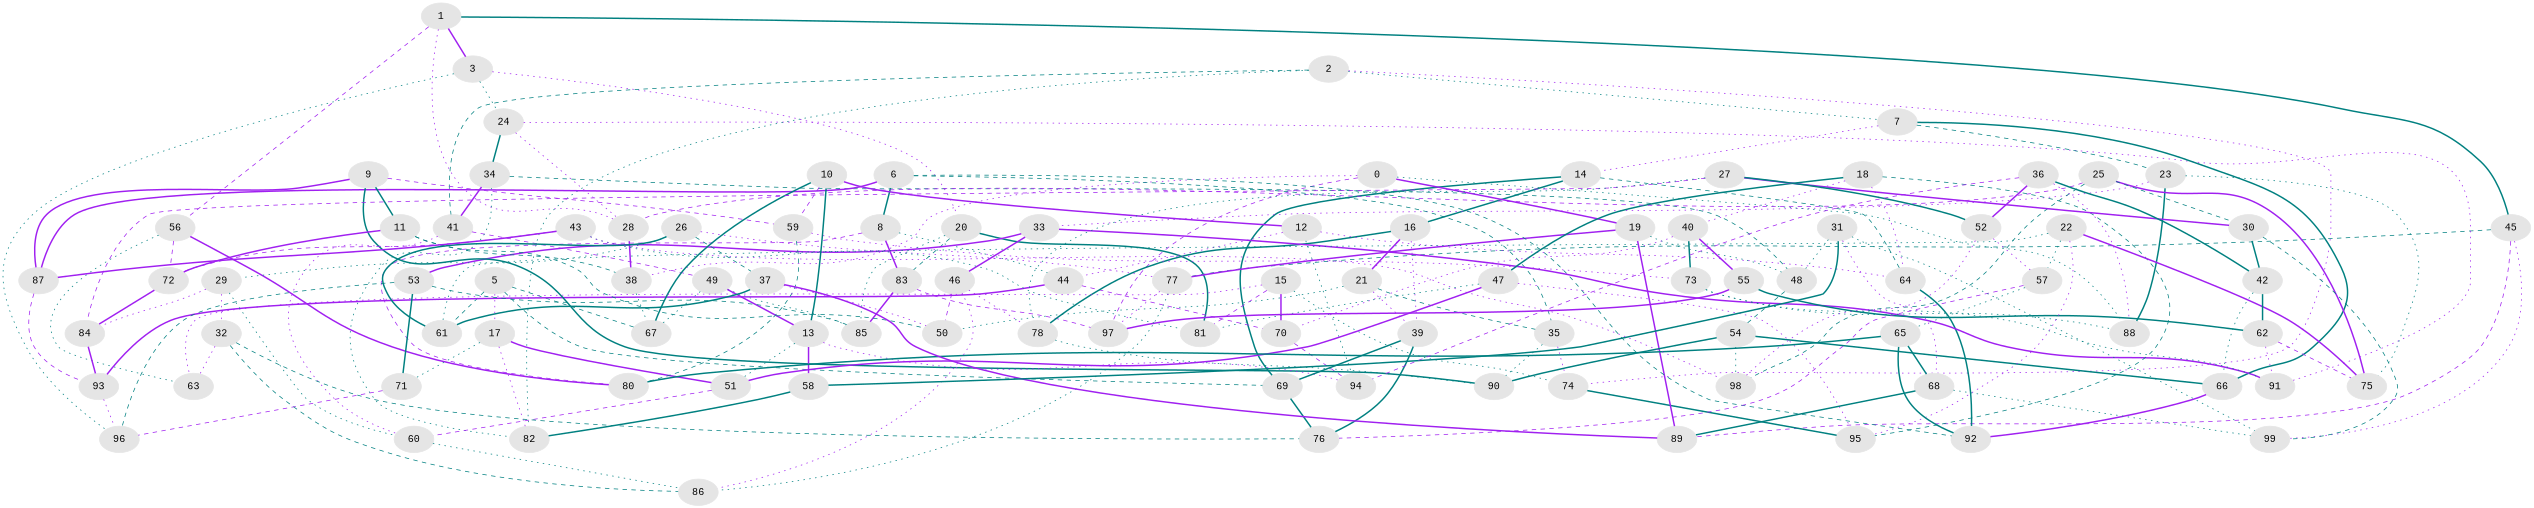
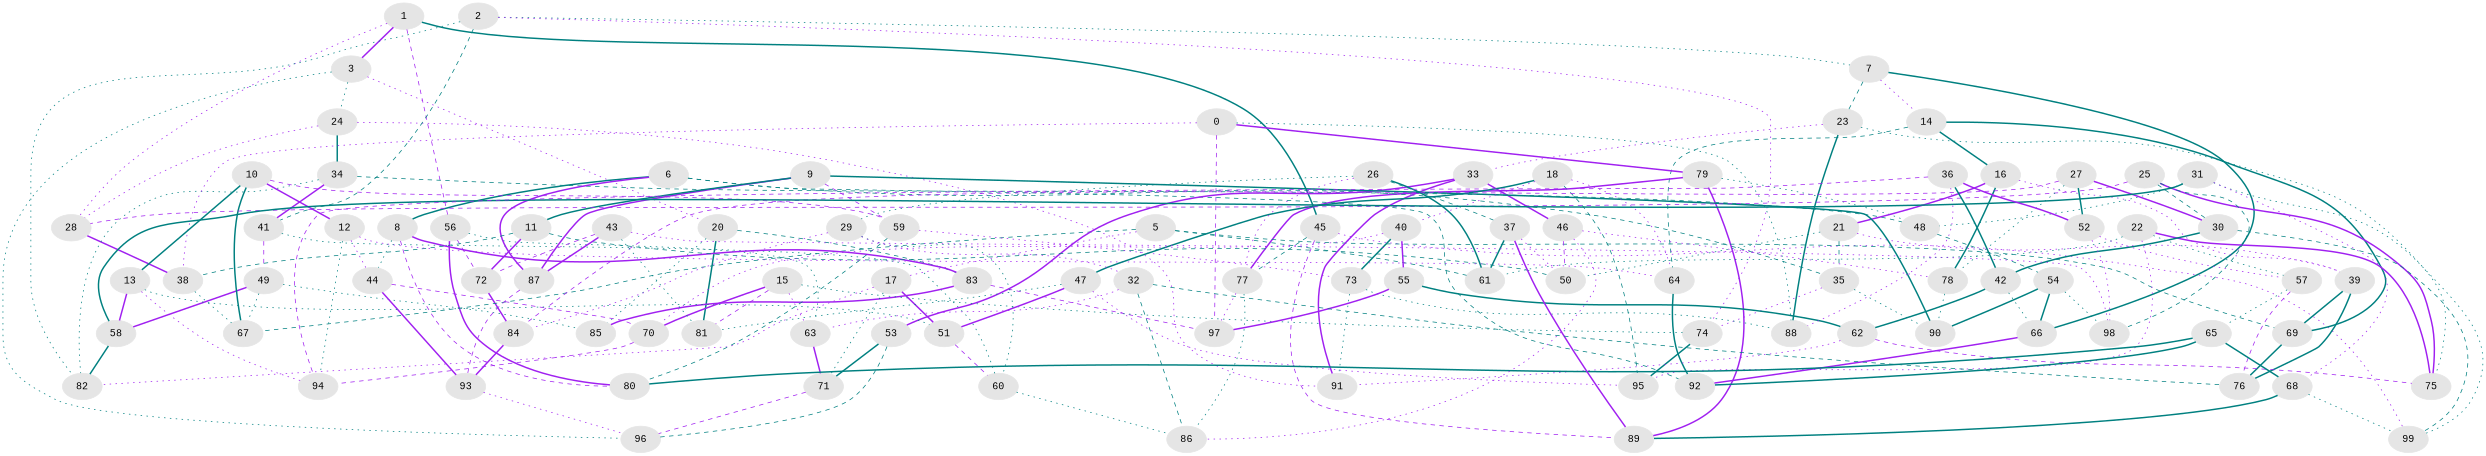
node "19": label "19" -> "79"
edge "53" -- "85": removed
edge "49" -- "13": now "49" -- "58"
edge "41" -- "60": color purple -> teal
edge "63" -- "71": added
